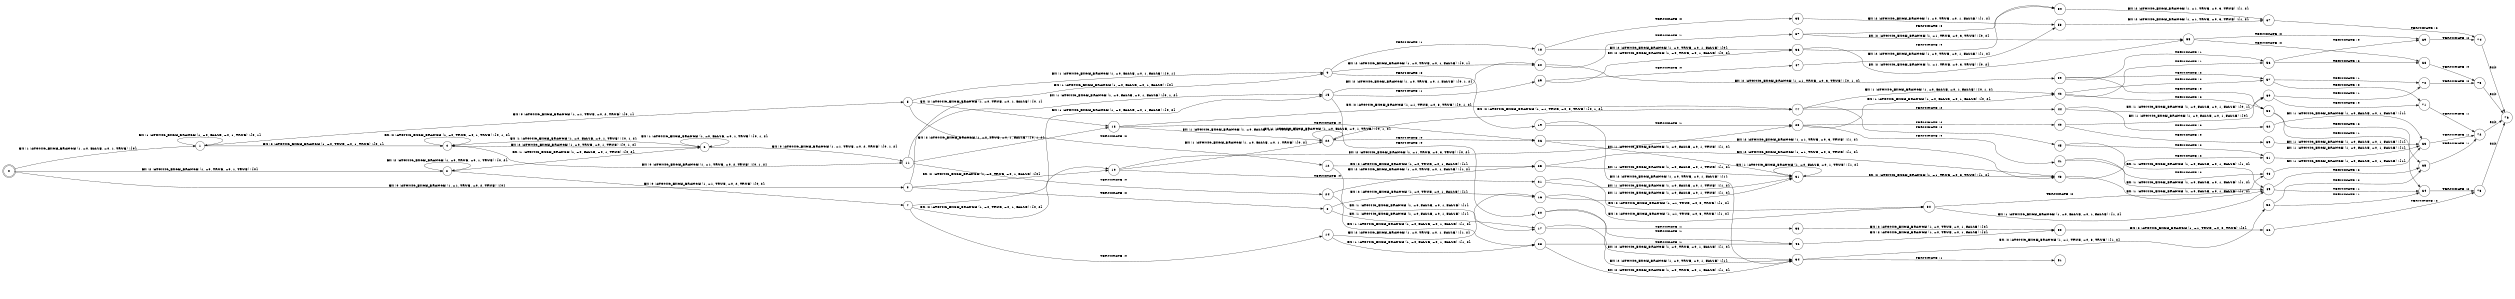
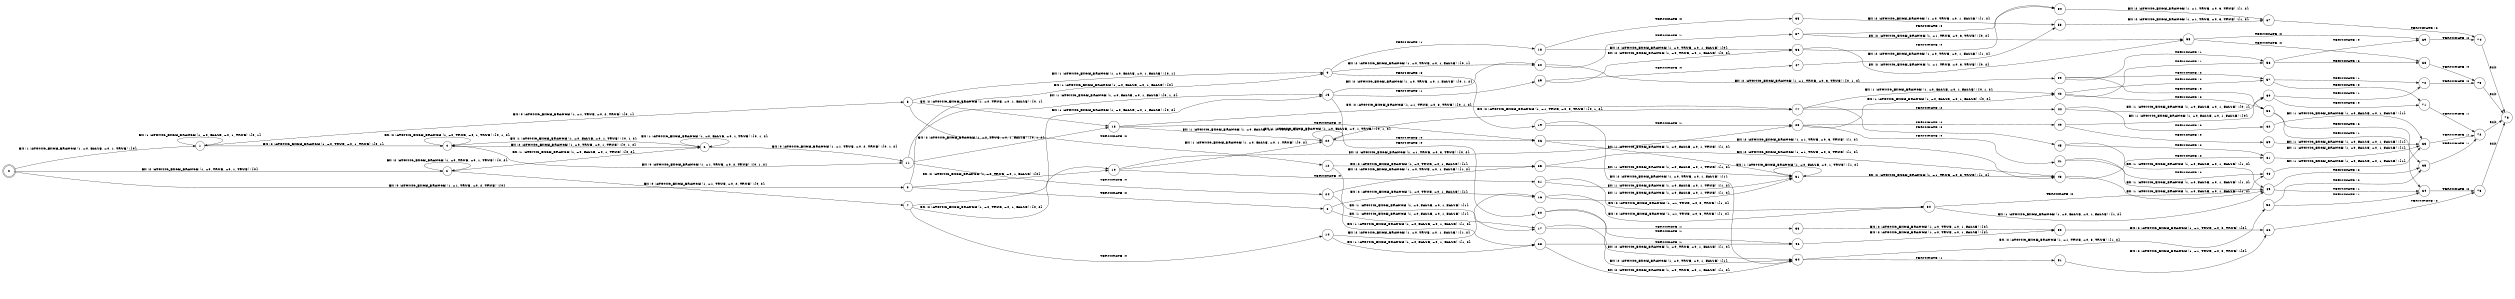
edge "51" -> "66": added, label "EX !2 !ATOMIC_EXCH_BRANCH (1, +1, TRUE, +0, 3, TRUE) !{2}"
